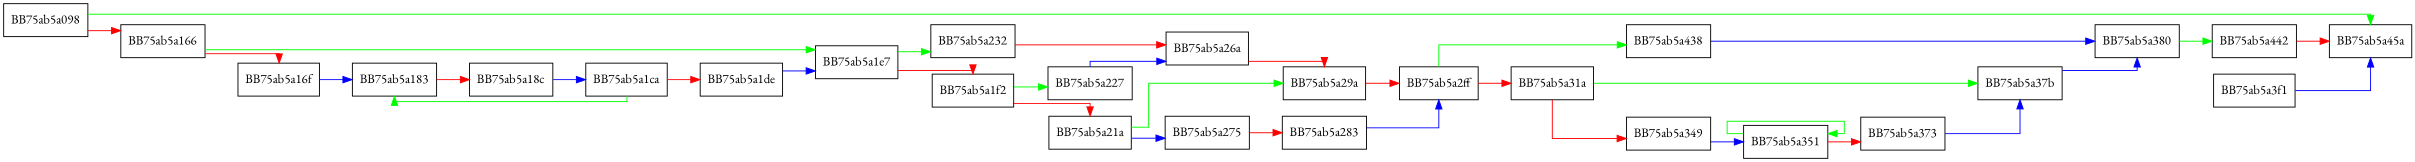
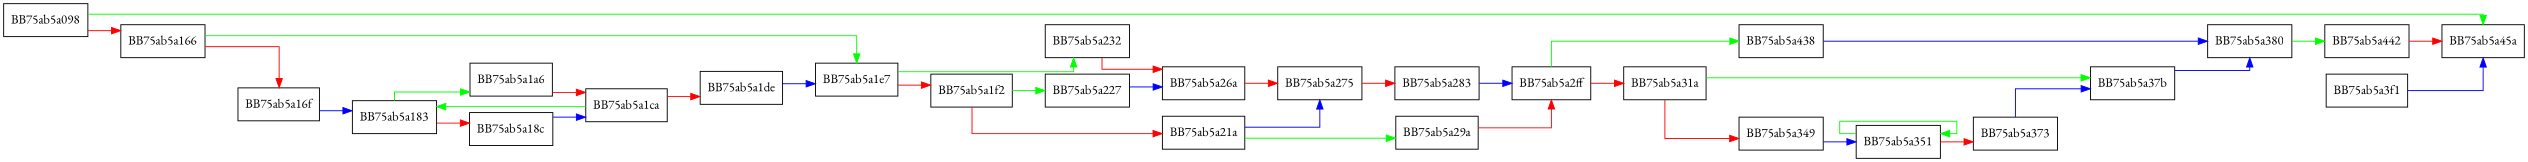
edge "BB75ab5a26a" -> "BB75ab5a29a": now "BB75ab5a26a" -> "BB75ab5a275"
node "BB75ab5a1a6": added
